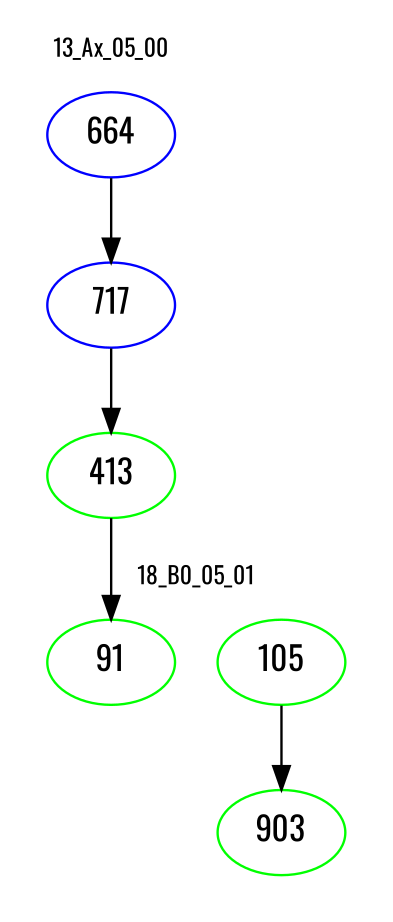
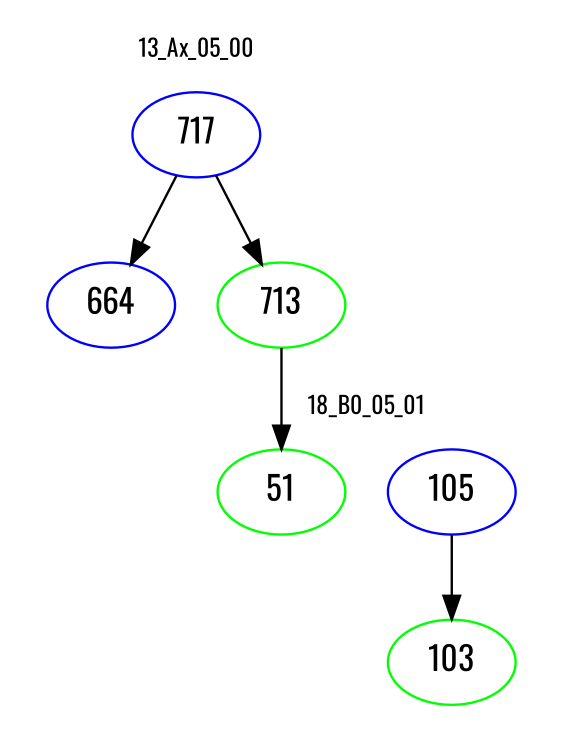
edge "664" -> "717": reversed
node "413": label "413" -> "713"
node "91": label "91" -> "51"
node "105": color green -> blue
node "903": label "903" -> "103"
